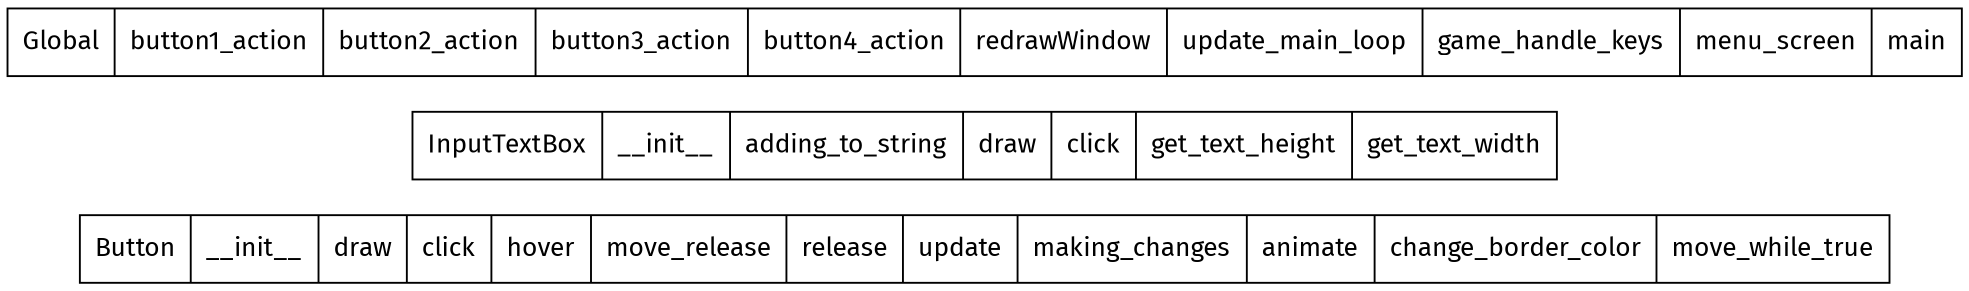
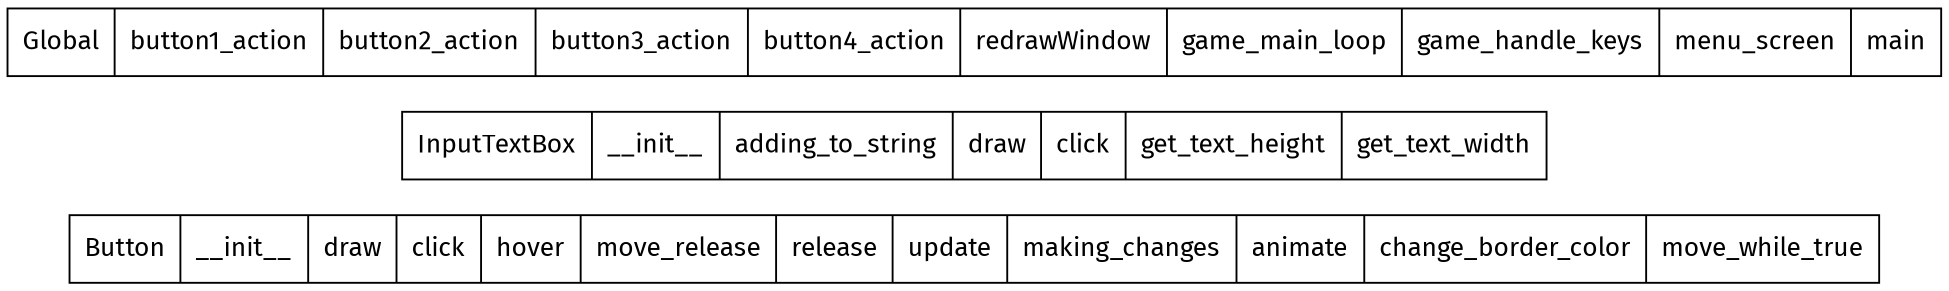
node "Global": text "update_main_loop" -> "game_main_loop"
